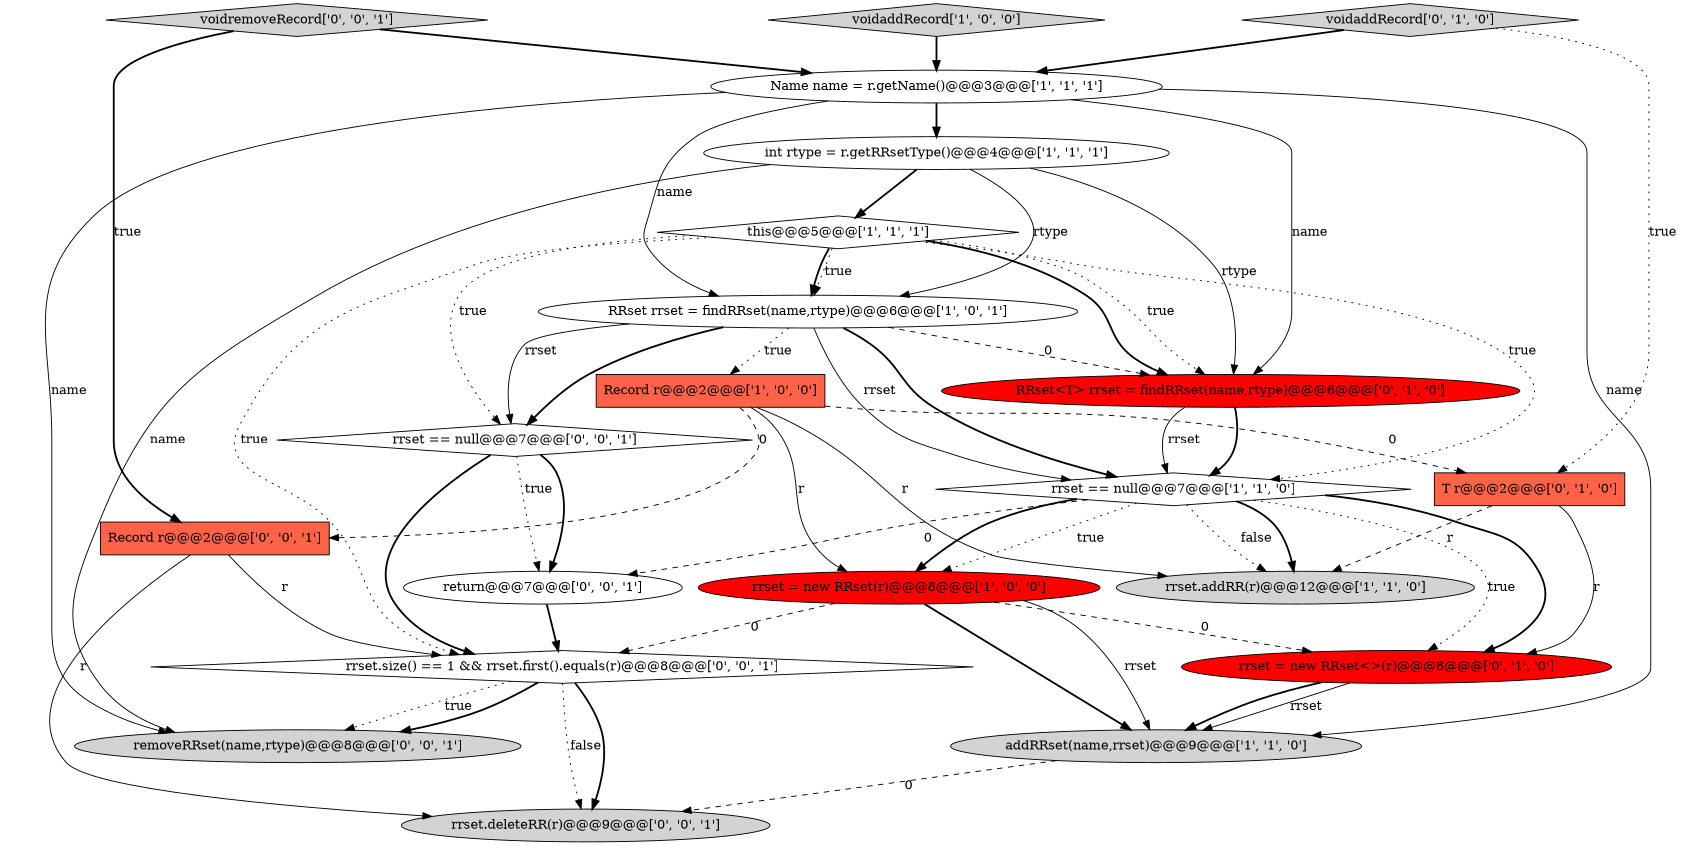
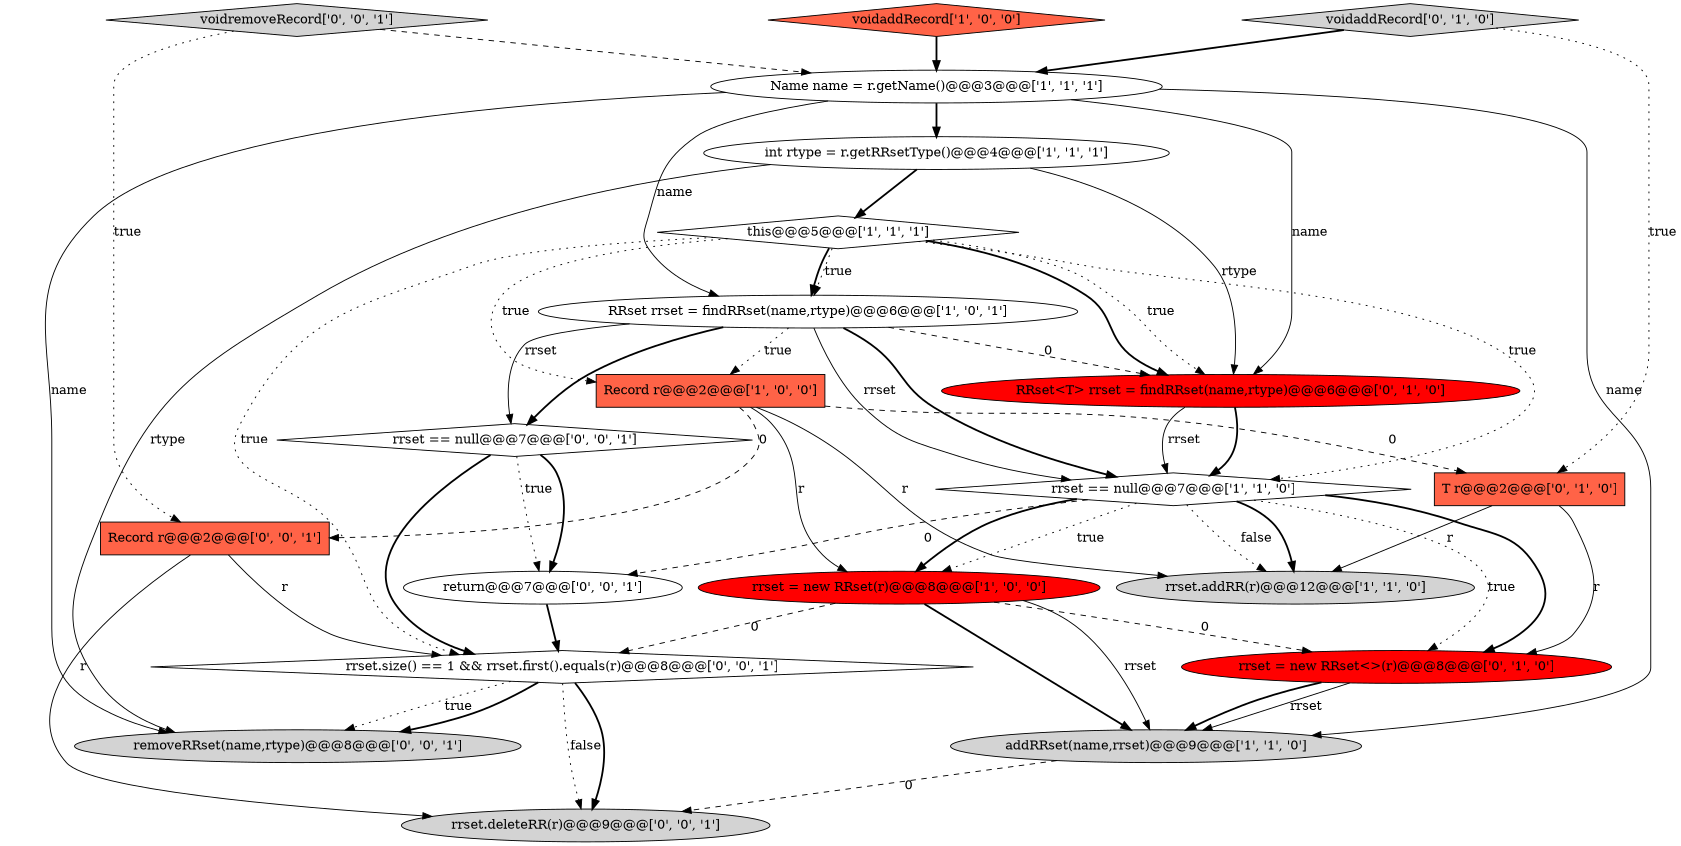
node "voidaddRecord['1', '0', '0']": fillcolor lightgray -> tomato
edge "voidremoveRecord['0', '0', '1']" -> "Name name = r.getName()@@@3@@@['1', '1', '1']": style bold -> dashed
edge "voidremoveRecord['0', '0', '1']" -> "Record r@@@2@@@['0', '0', '1']": style bold -> dotted
edge "int rtype = r.getRRsetType()@@@4@@@['1', '1', '1']" -> "RRset rrset = findRRset(name,rtype)@@@6@@@['1', '0', '1']": removed, label "rtype"
edge "this@@@5@@@['1', '1', '1']" -> "rrset == null@@@7@@@['0', '0', '1']": now "this@@@5@@@['1', '1', '1']" -> "Record r@@@2@@@['1', '0', '0']"
edge "int rtype = r.getRRsetType()@@@4@@@['1', '1', '1']" -> "removeRRset(name,rtype)@@@8@@@['0', '0', '1']": label "name" -> "rtype"
edge "T r@@@2@@@['0', '1', '0']" -> "rrset.addRR(r)@@@12@@@['1', '1', '0']": style dashed -> solid
